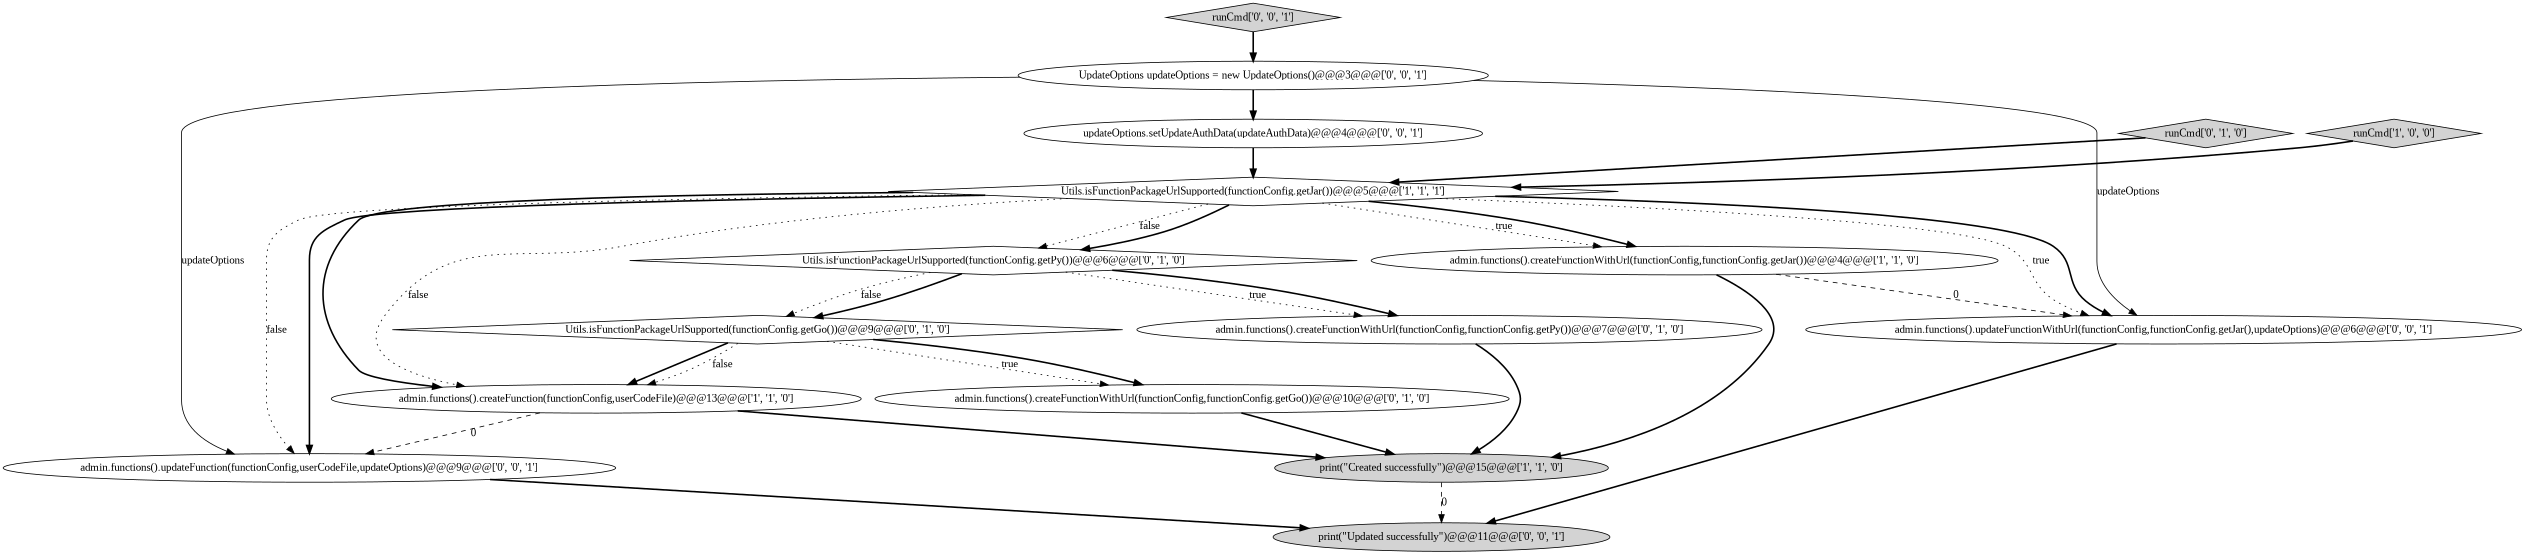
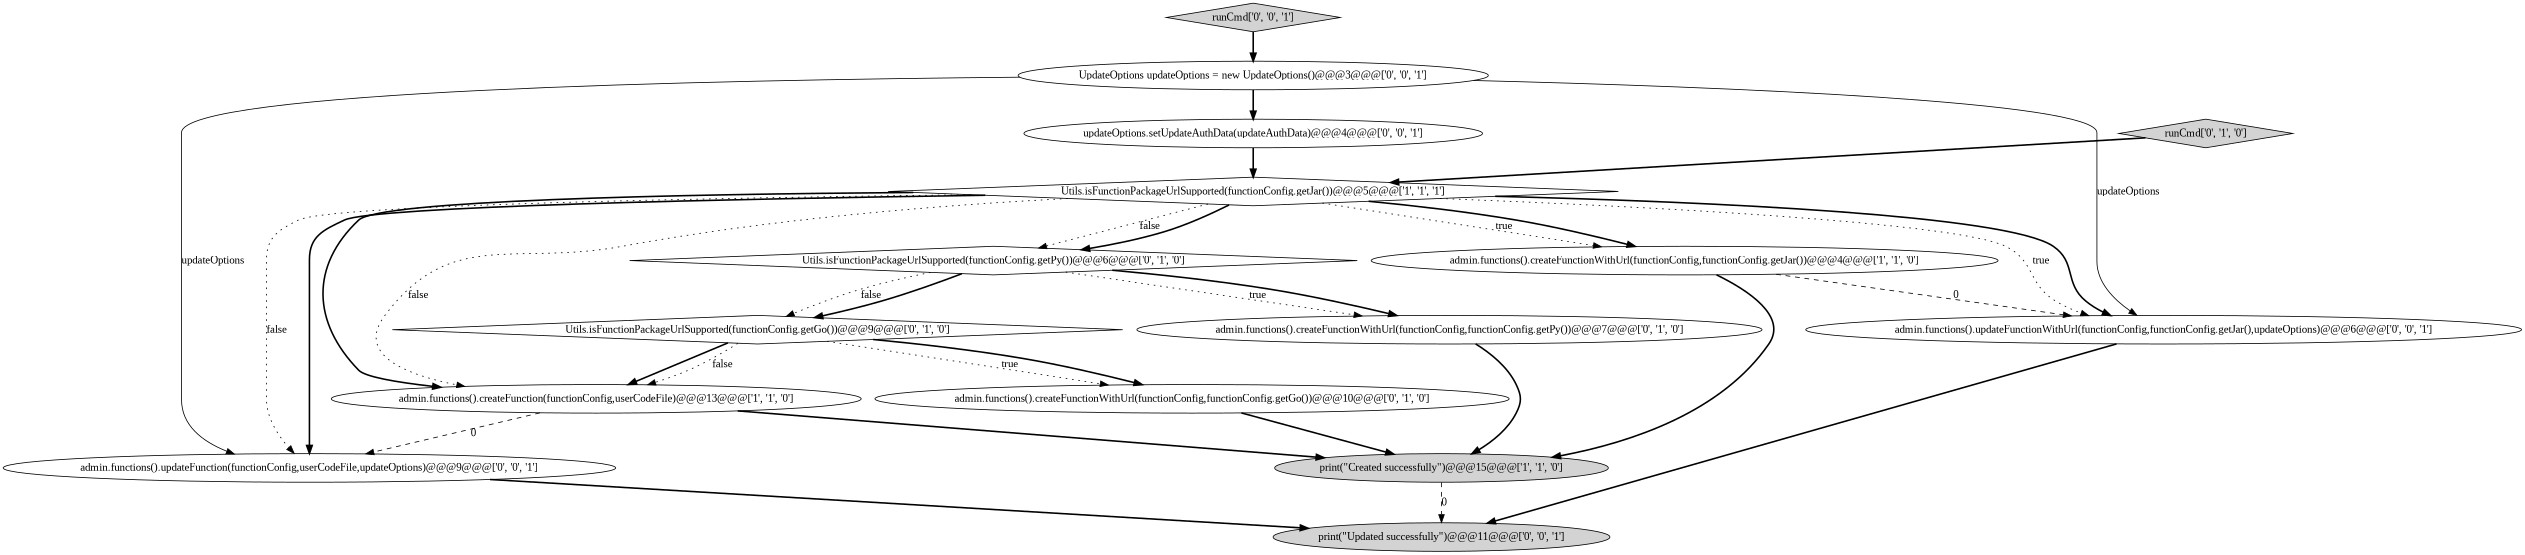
node "runCmd['1', '0', '0']": removed
